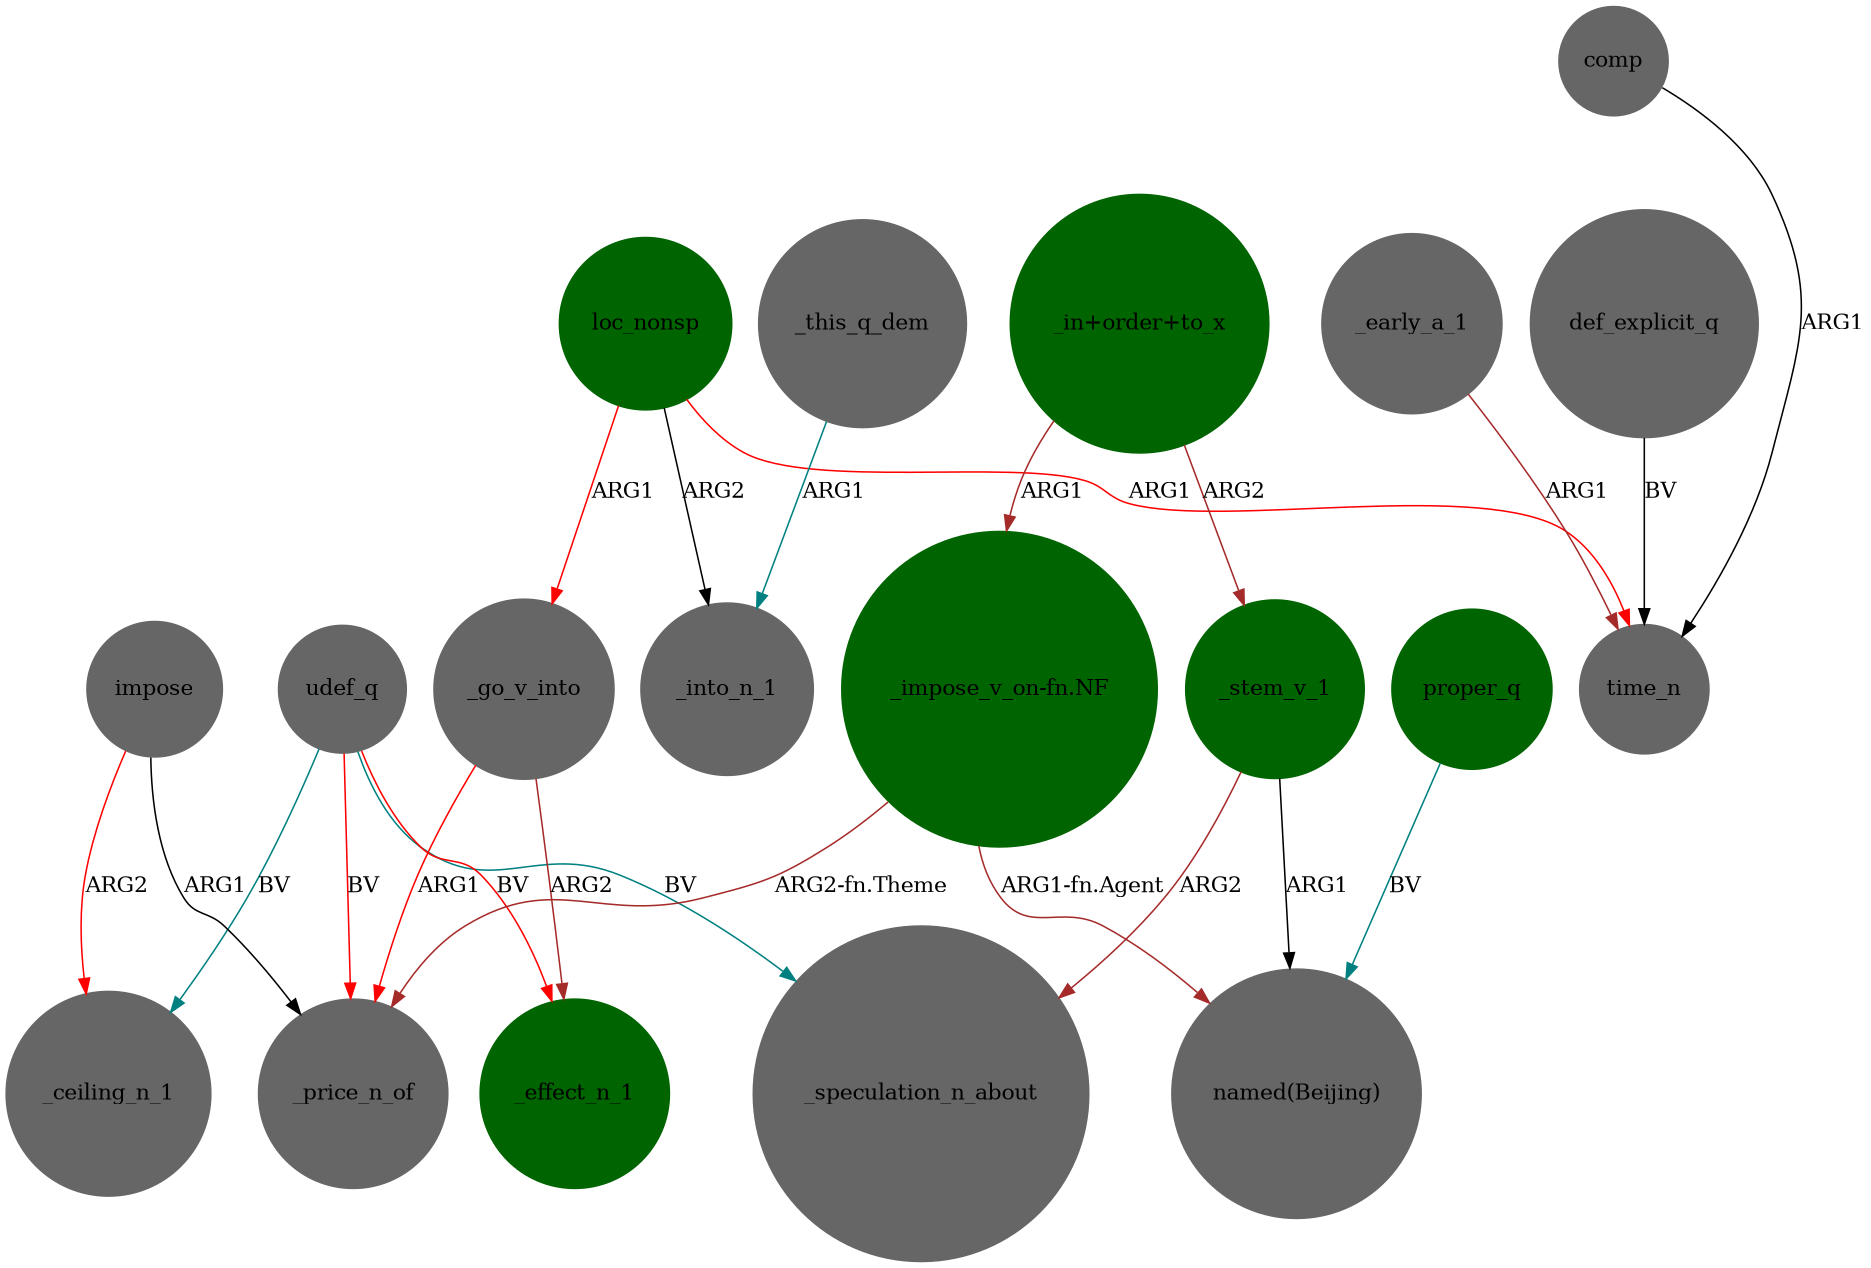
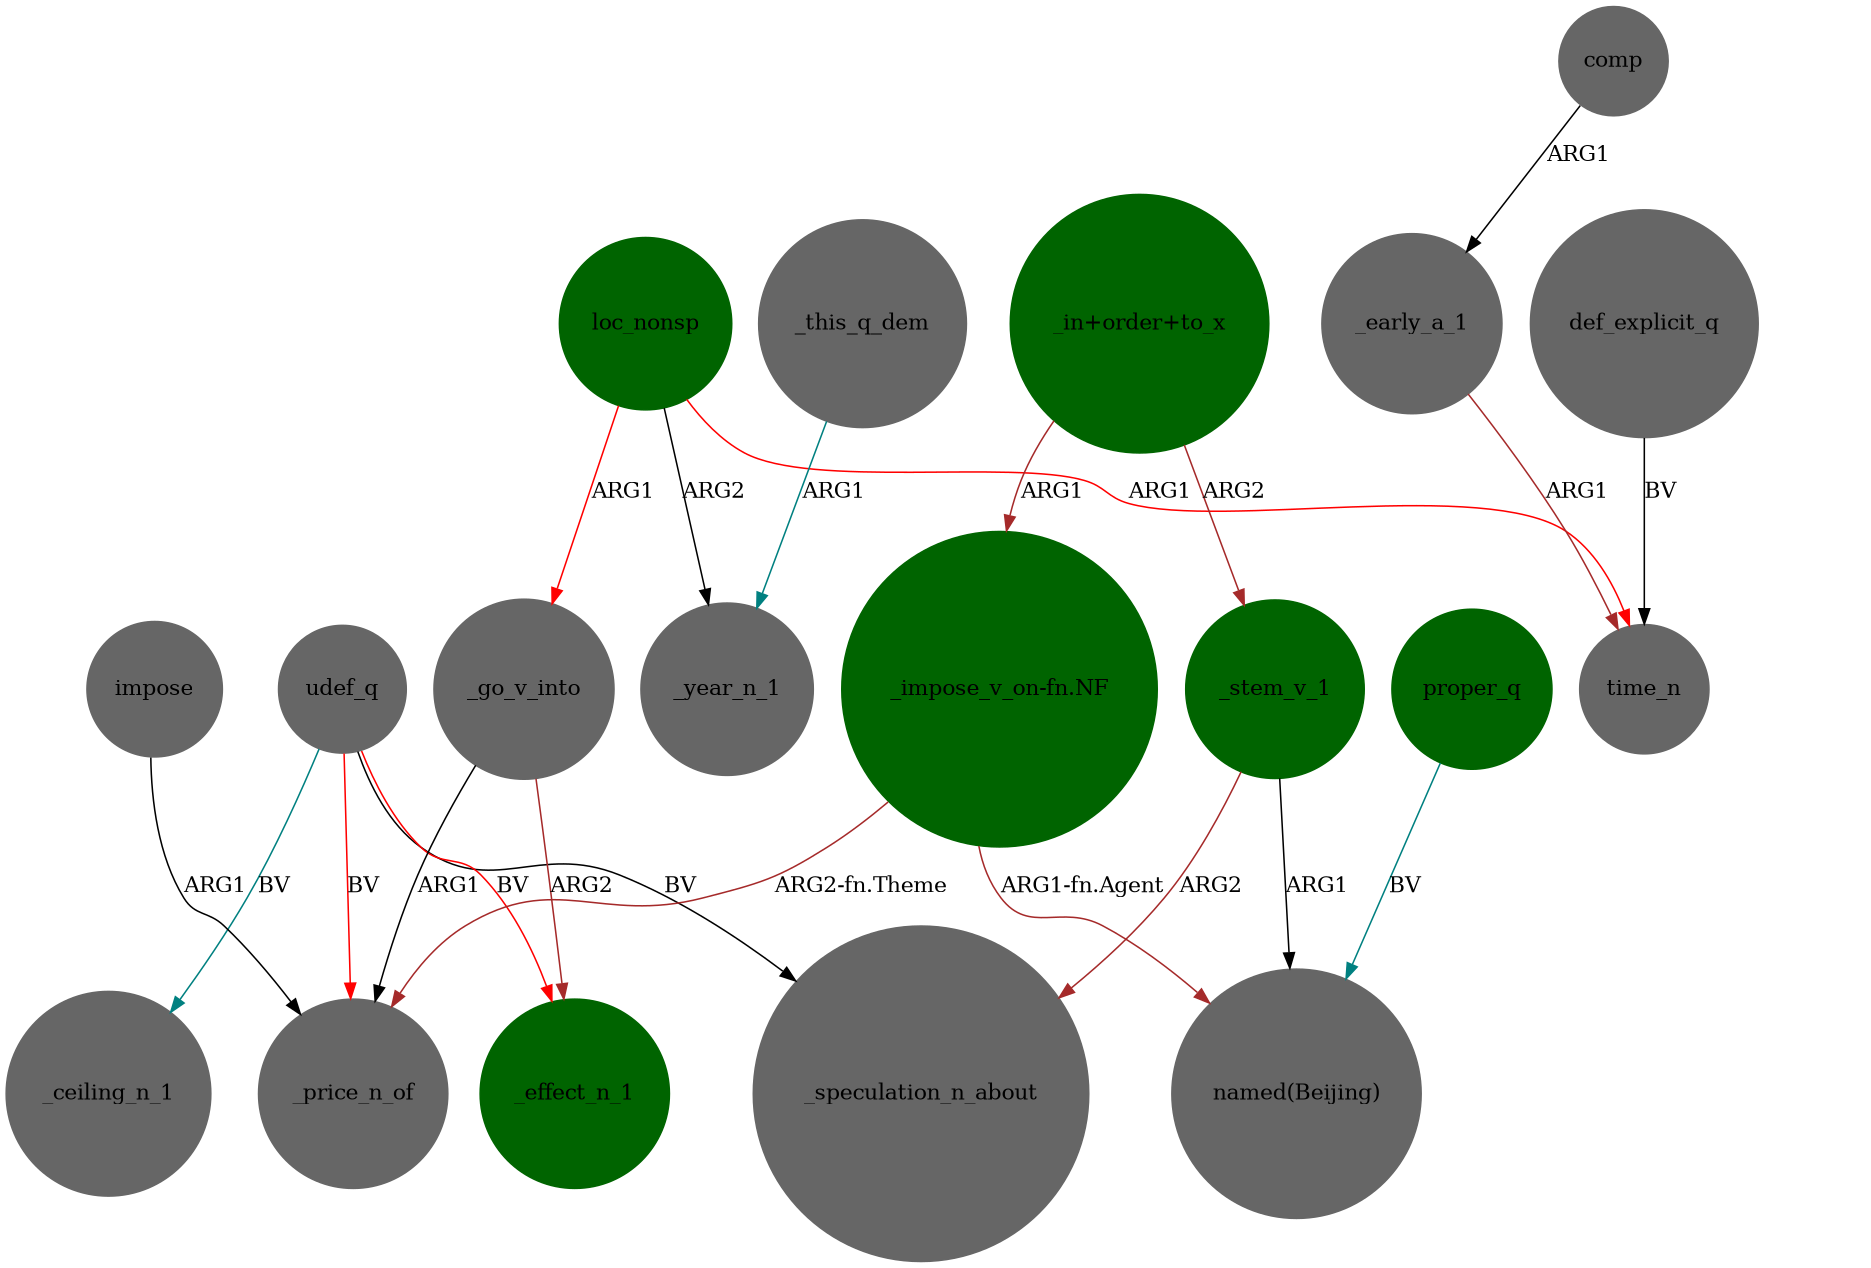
edge "comp" -> "time_n": now "comp" -> "_early_a_1"
node "_into_n_1": label "_into_n_1" -> "_year_n_1"
edge "impose" -> "_ceiling_n_1": removed, label "ARG2"
edge "udef_q" -> "_speculation_n_about": color teal -> black
edge "_go_v_into" -> "_price_n_of": color red -> black
